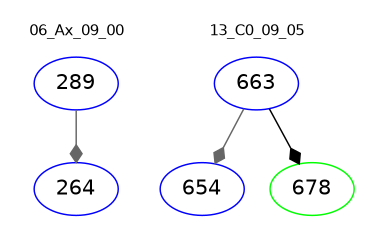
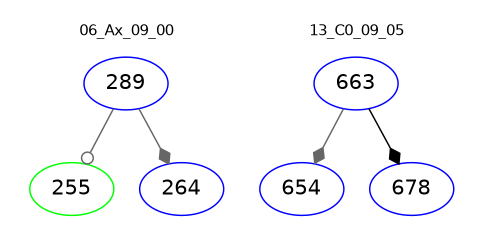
node "255": added
node "678": color green -> blue
